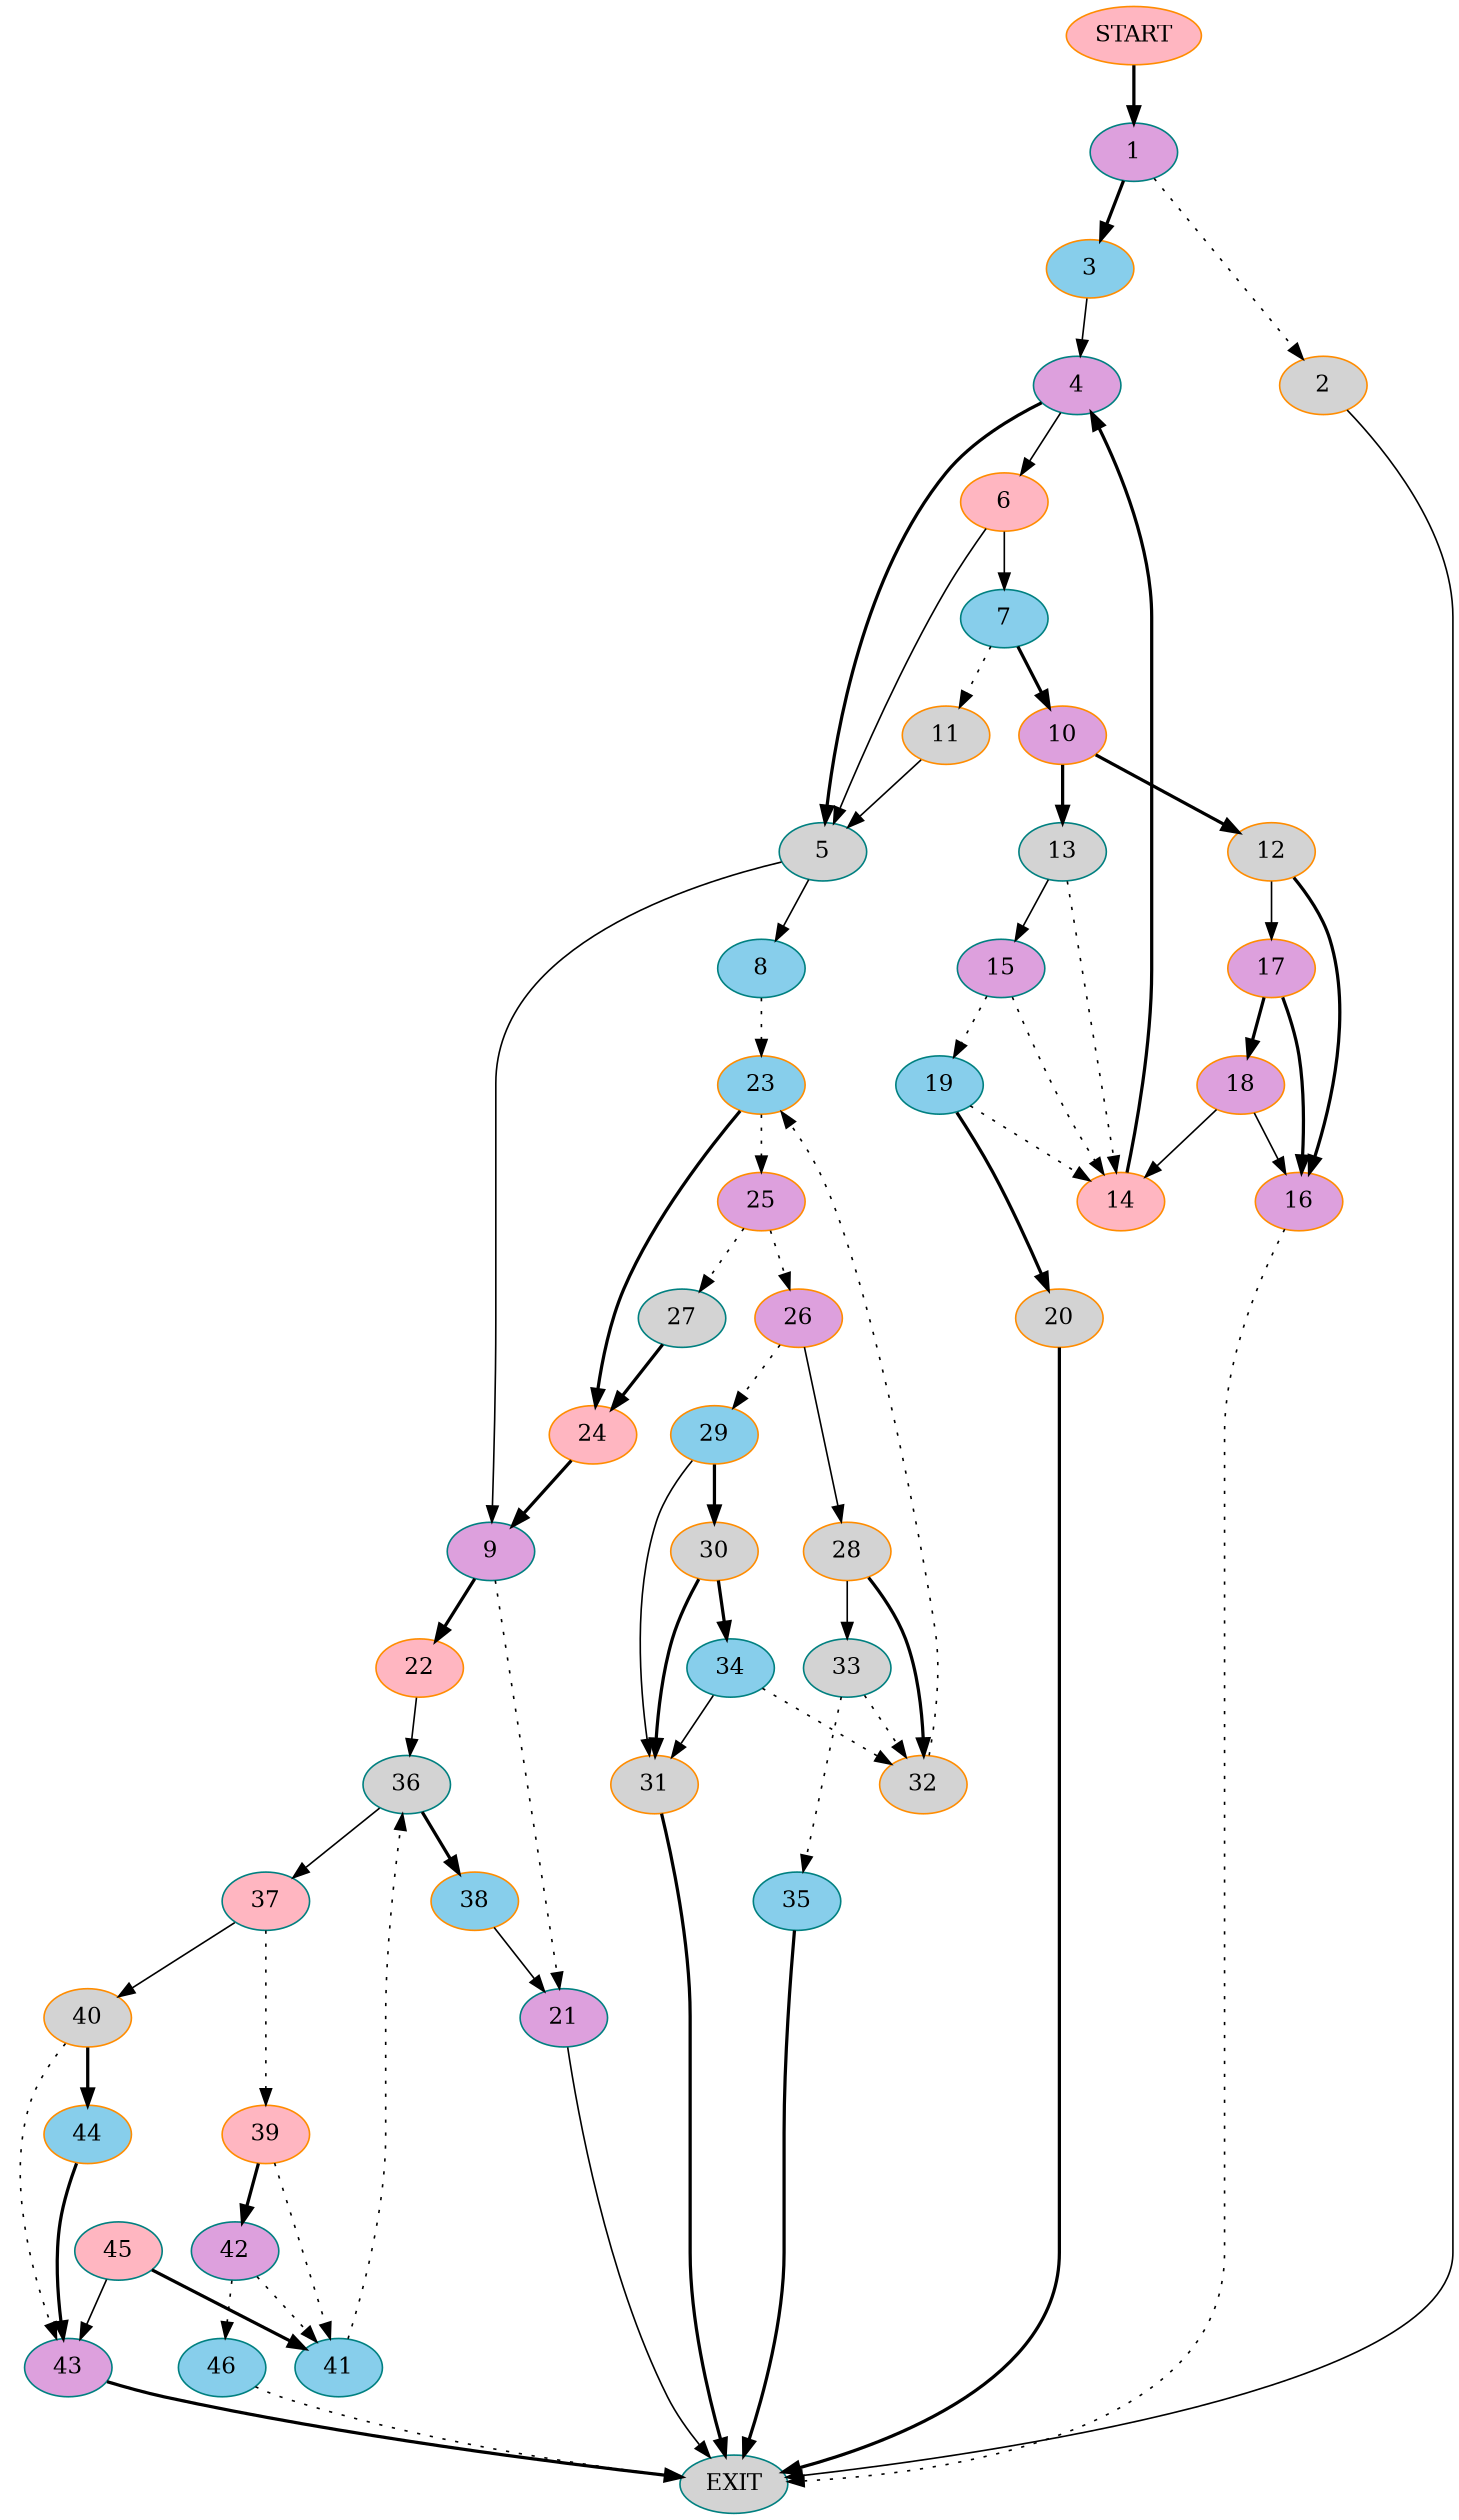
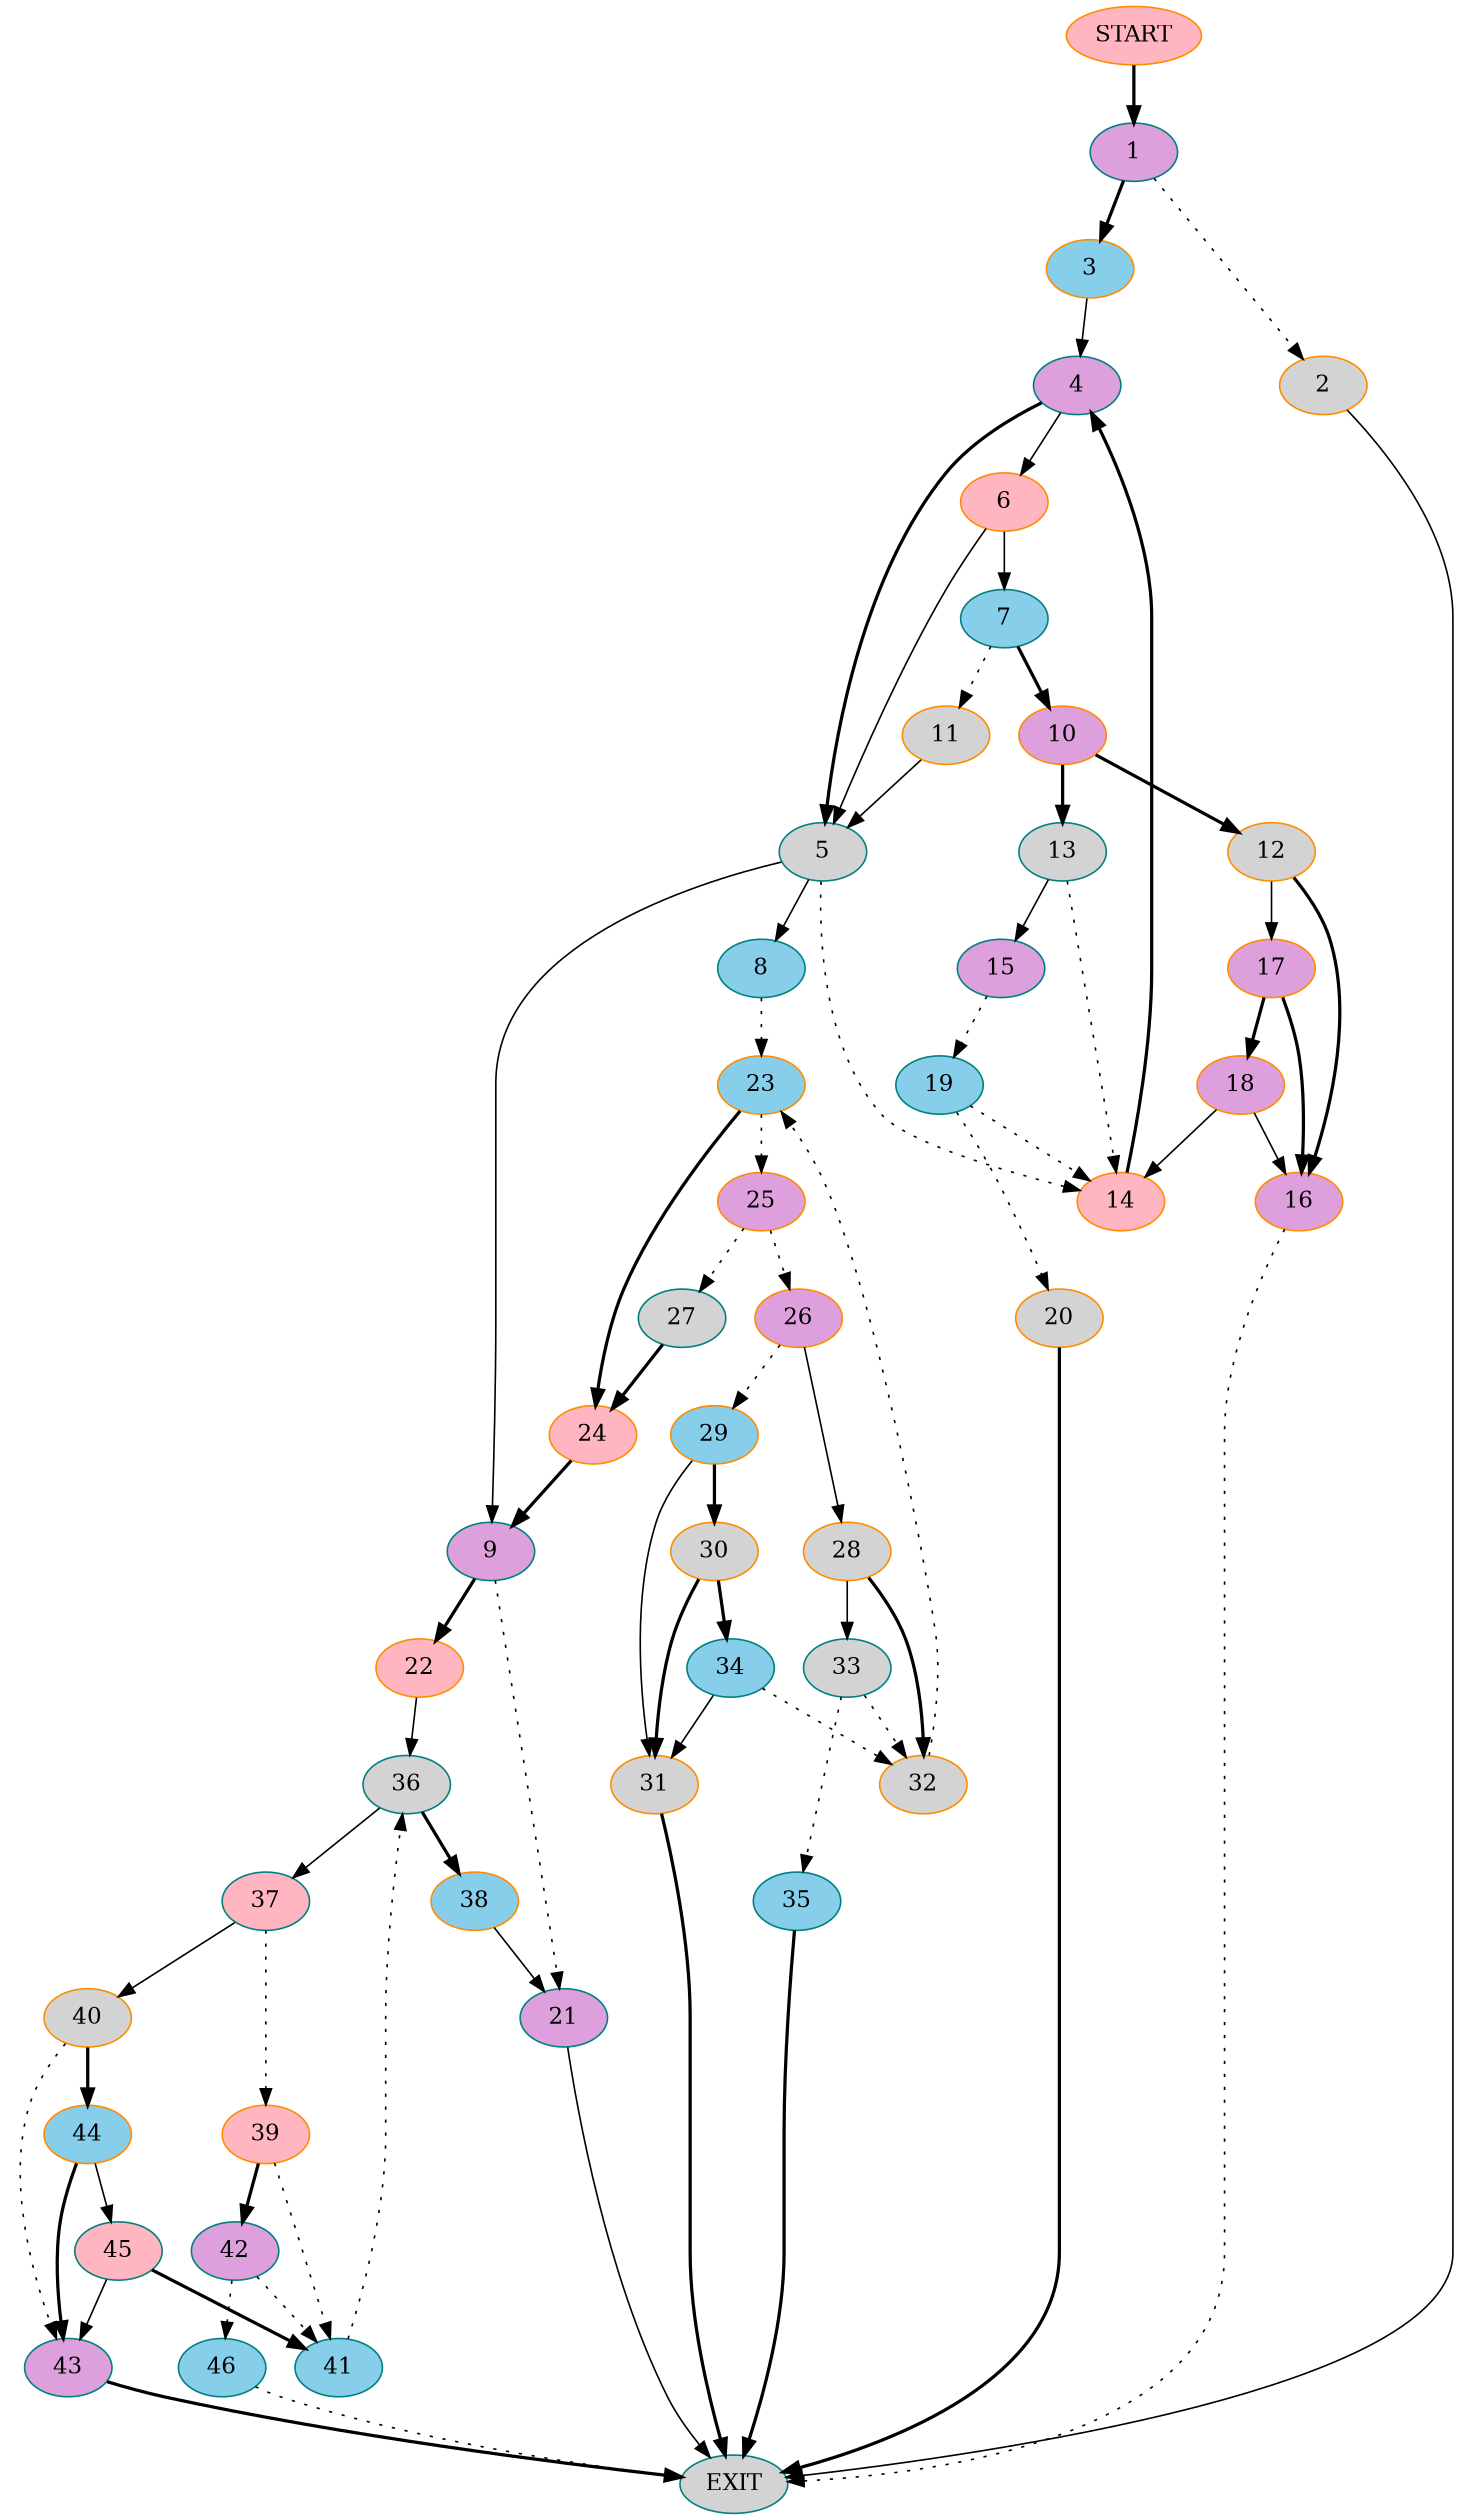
edge "15" -> "14": now "5" -> "14"
edge "19" -> "20": style bold -> dotted
edge "44" -> "45": added
